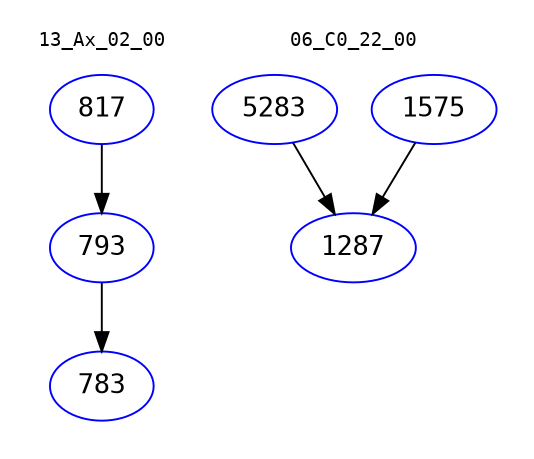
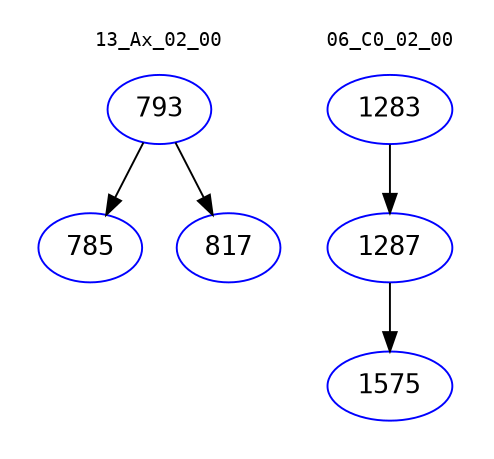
cluster "06_C0_22_00": label "06_C0_22_00" -> "06_C0_02_00"
node "5283": label "5283" -> "1283"
edge "817" -> "793": reversed
edge "1575" -> "1287": reversed
node "783": label "783" -> "785"
